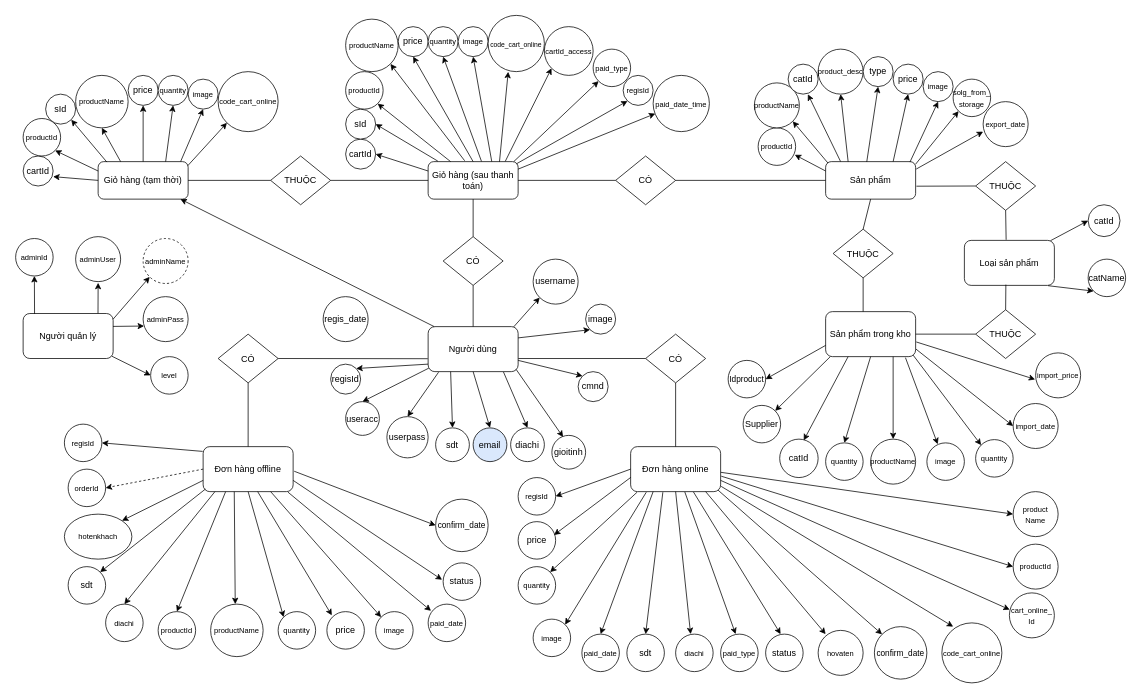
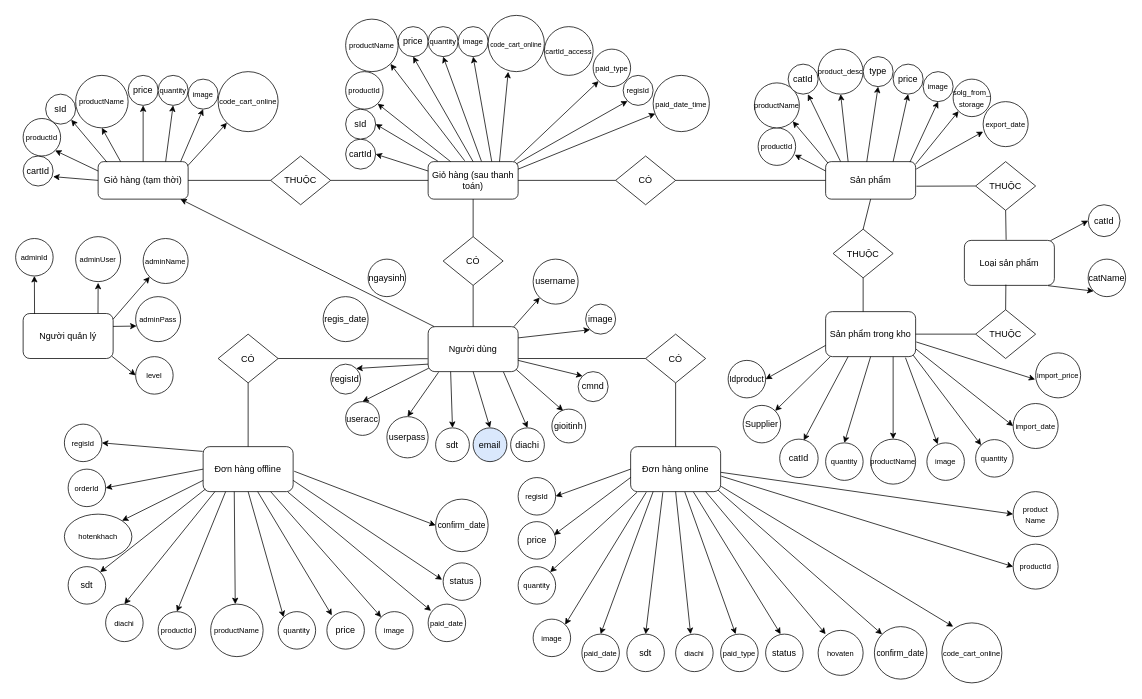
edge "Giỏ hàng (sau thanh toán)" -> "cartId_access": removed
node "adminName": style dashed -> solid
node "ngaysinh": added
node "adminPass": moved (165, 319) -> (158, 319)
node "level": moved (169, 375) -> (154, 375)
node "gioitinh": moved (569, 452) -> (569, 426)
edge "Đơn hàng offline" -> "orderId": style dashed -> solid
edge "Đơn hàng online" -> "cart_online_ Id": removed
node "cart_online_ Id": removed
